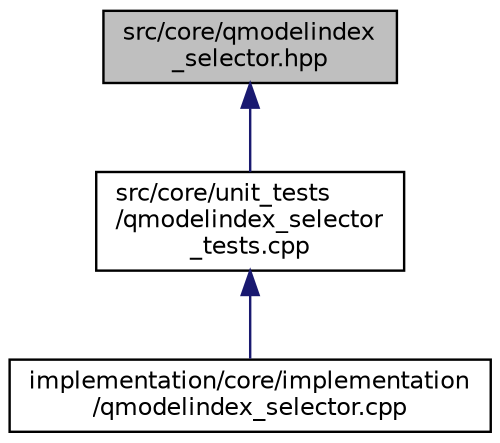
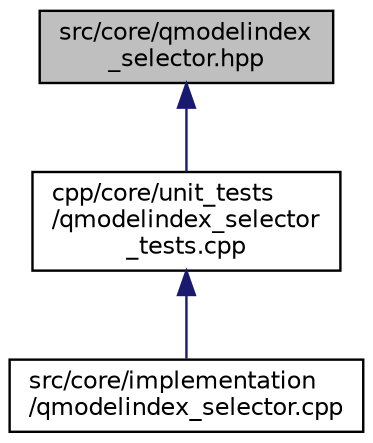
node "src/core/unit_tests /qmodelindex_selector _tests.cpp": label "src/core/unit_tests /qmodelindex_selector _tests.cpp" -> "cpp/core/unit_tests /qmodelindex_selector _tests.cpp"
node "implementation/core/implementation /qmodelindex_selector.cpp": label "implementation/core/implementation /qmodelindex_selector.cpp" -> "src/core/implementation /qmodelindex_selector.cpp"
